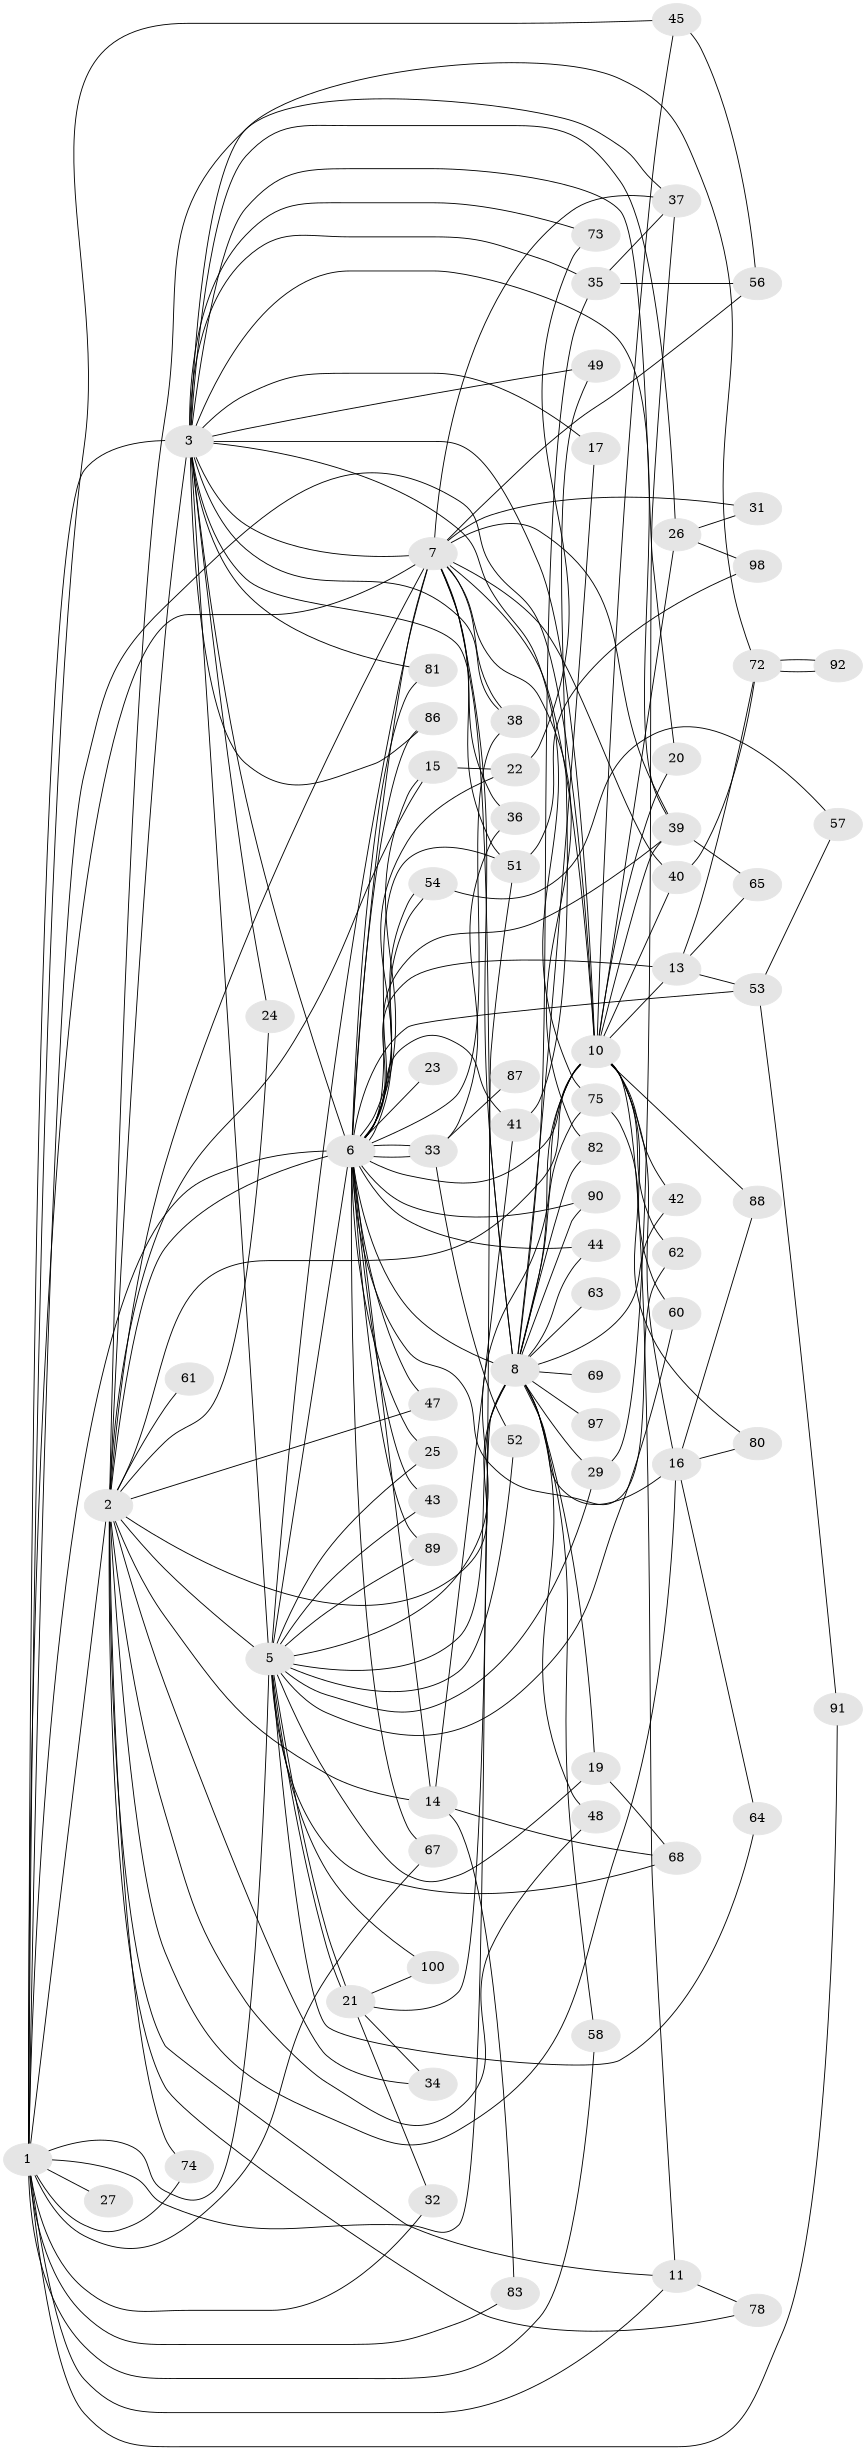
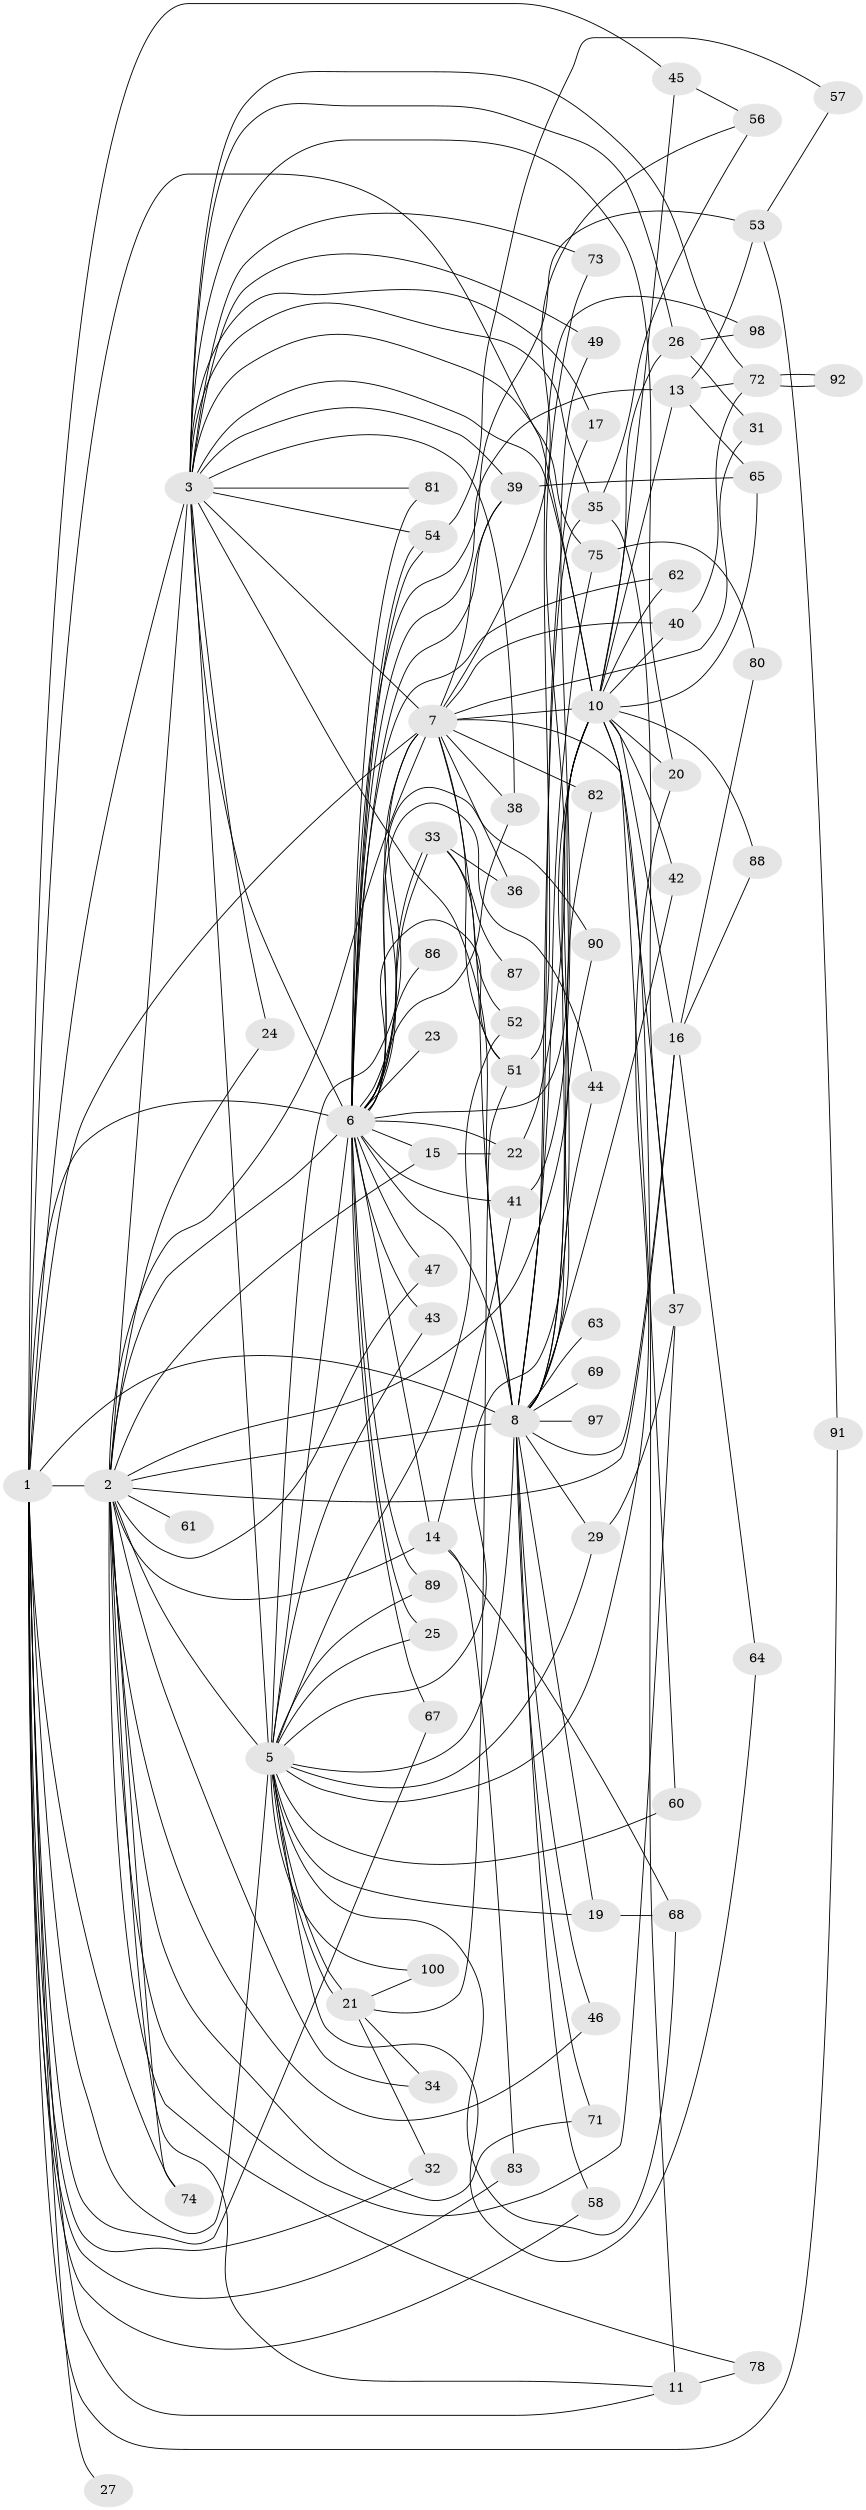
edge "3" -- "86": now "3" -- "54"
edge "39" -- "10": now "65" -- "10"
edge "20" -- "5": added
node "48": label "48" -> "46"
node "71": added
